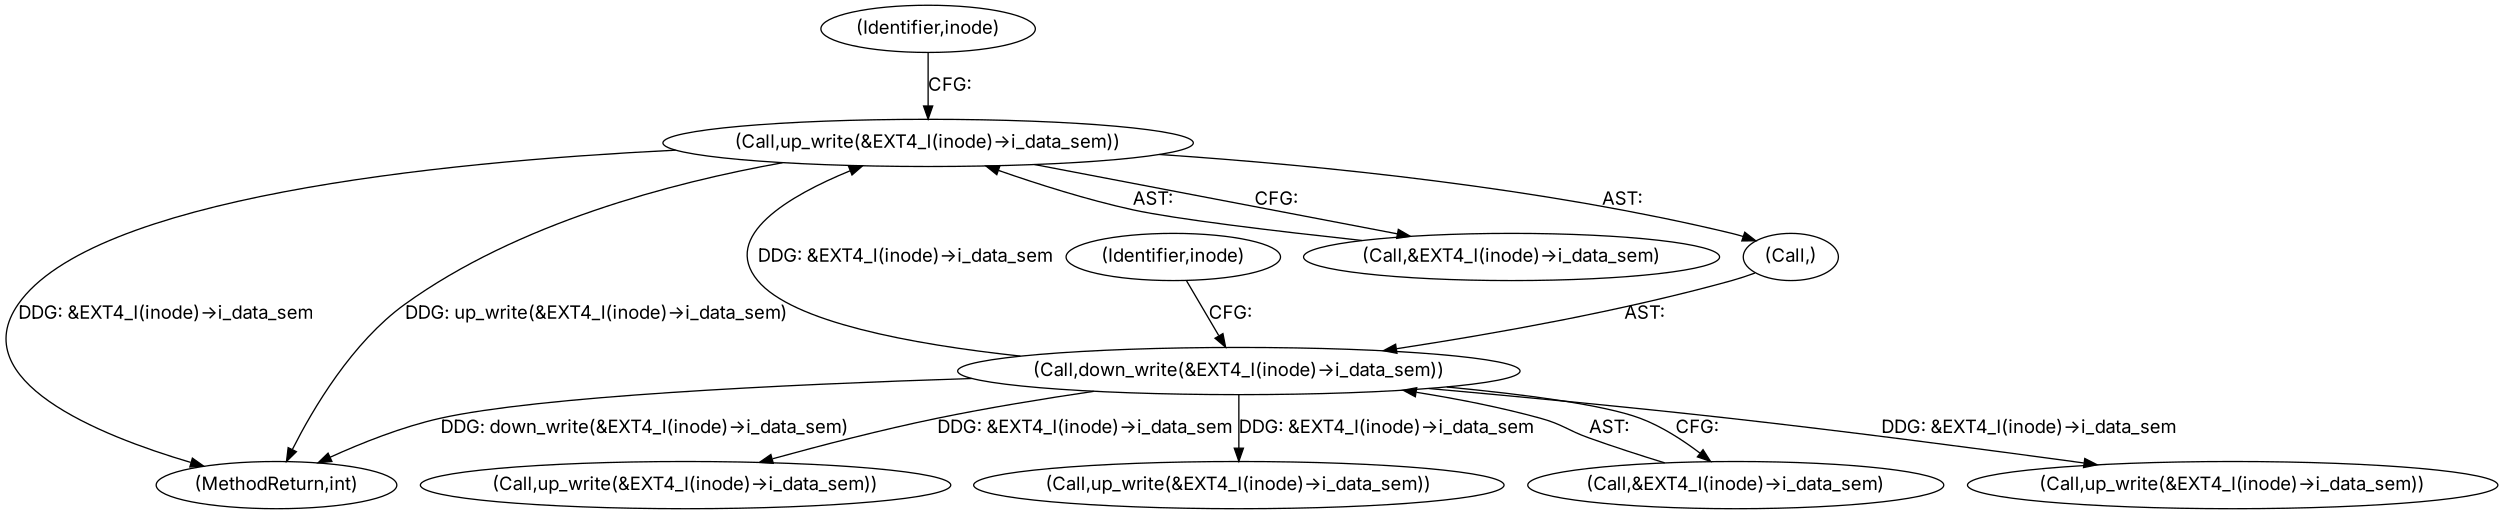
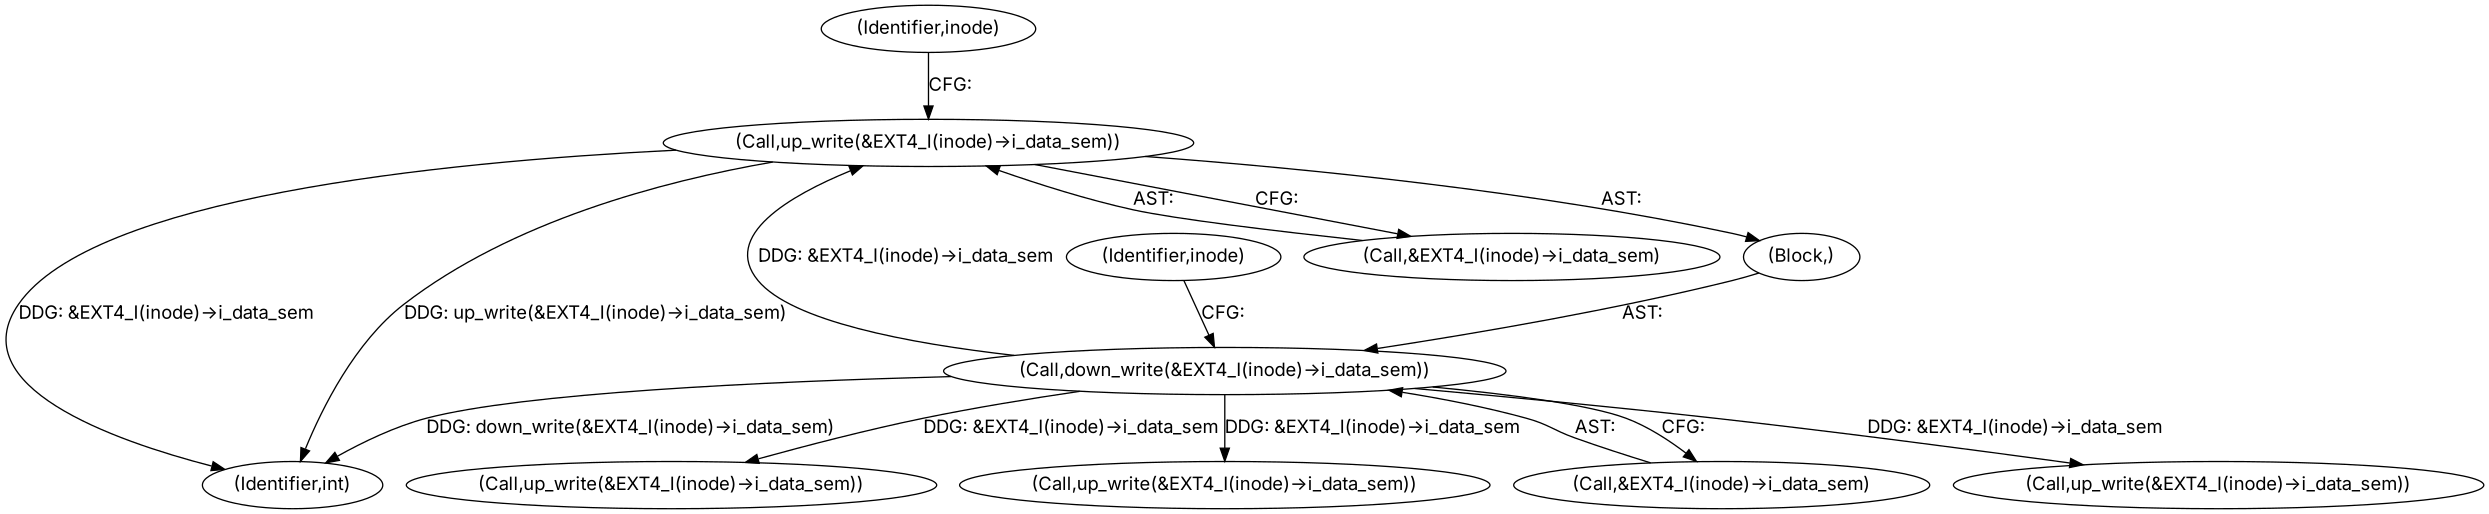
node "(Call,)": label "(Call,)" -> "(Block,)"
node "(MethodReturn,int)": label "(MethodReturn,int)" -> "(Identifier,int)"
